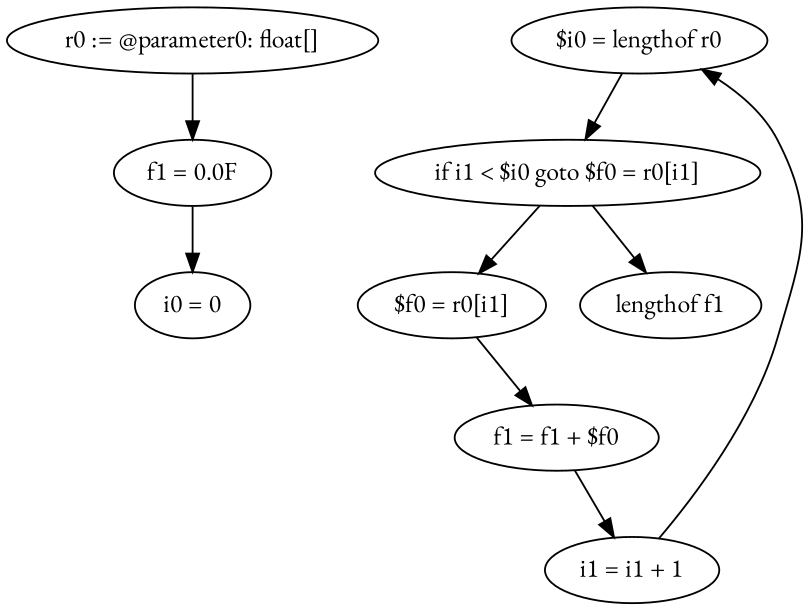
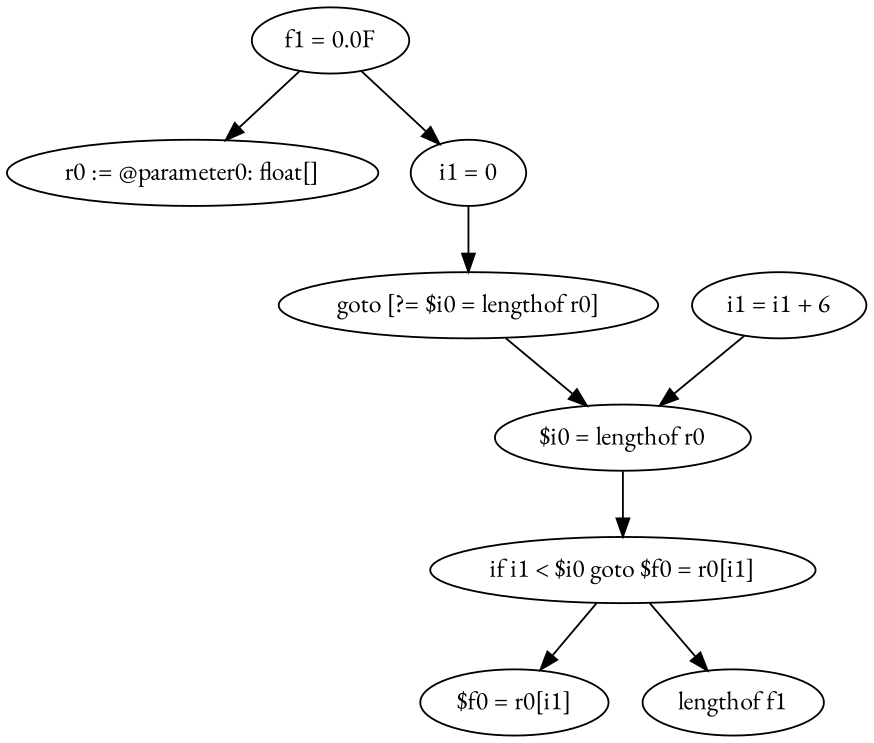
edge "r0 := @parameter0: float[]" -> "f1 = 0.0F": reversed
node "i0 = 0": label "i0 = 0" -> "i1 = 0"
node "goto [?= $i0 = lengthof r0]": added
node "f1 = f1 + $f0": removed
node "i1 = i1 + 1": label "i1 = i1 + 1" -> "i1 = i1 + 6"
